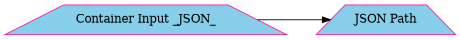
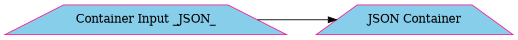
node "JSON Path": label "JSON Path" -> "JSON Container"
